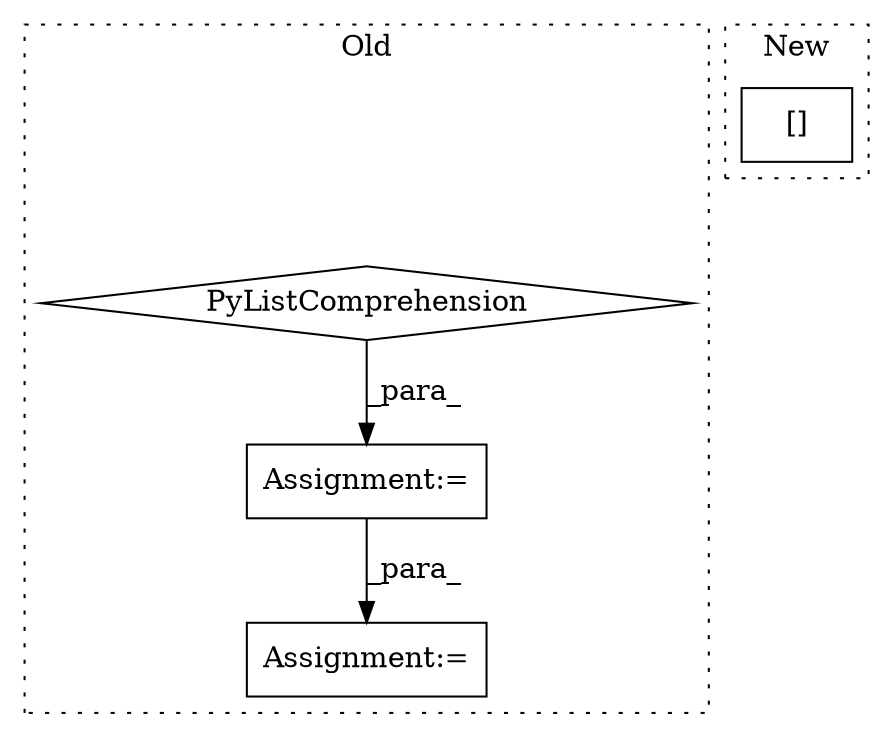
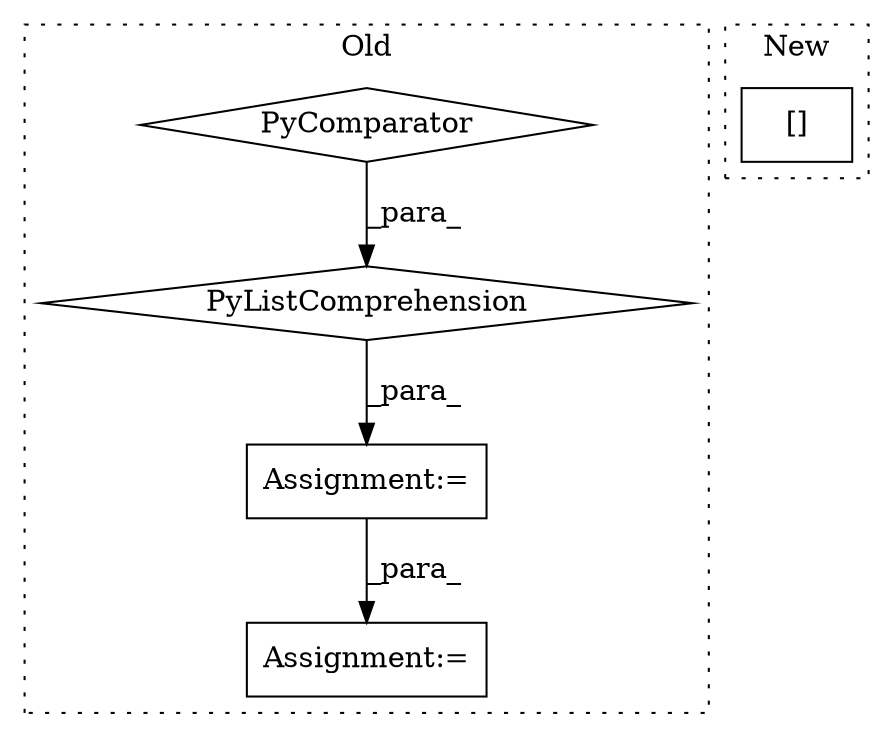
node "PyComparator": added
